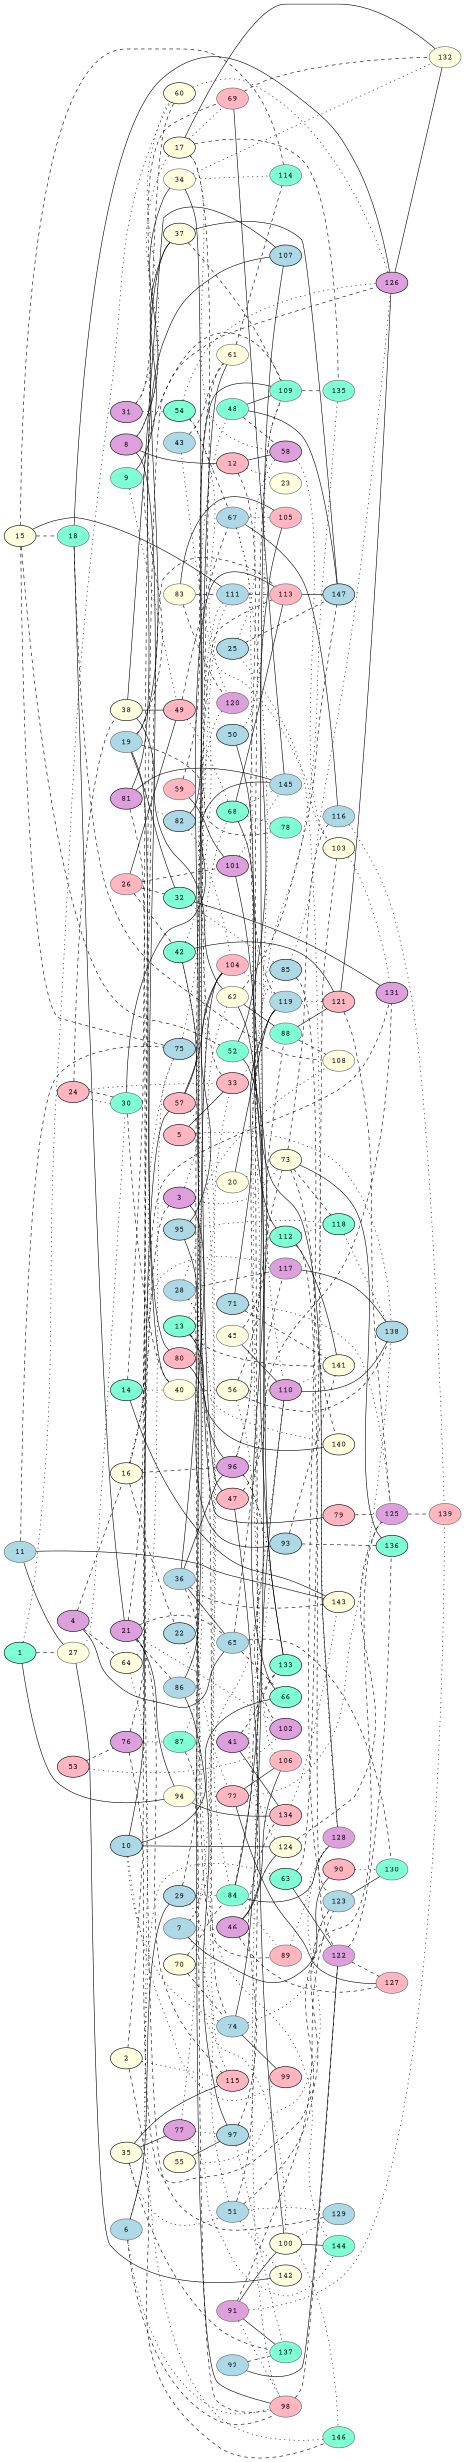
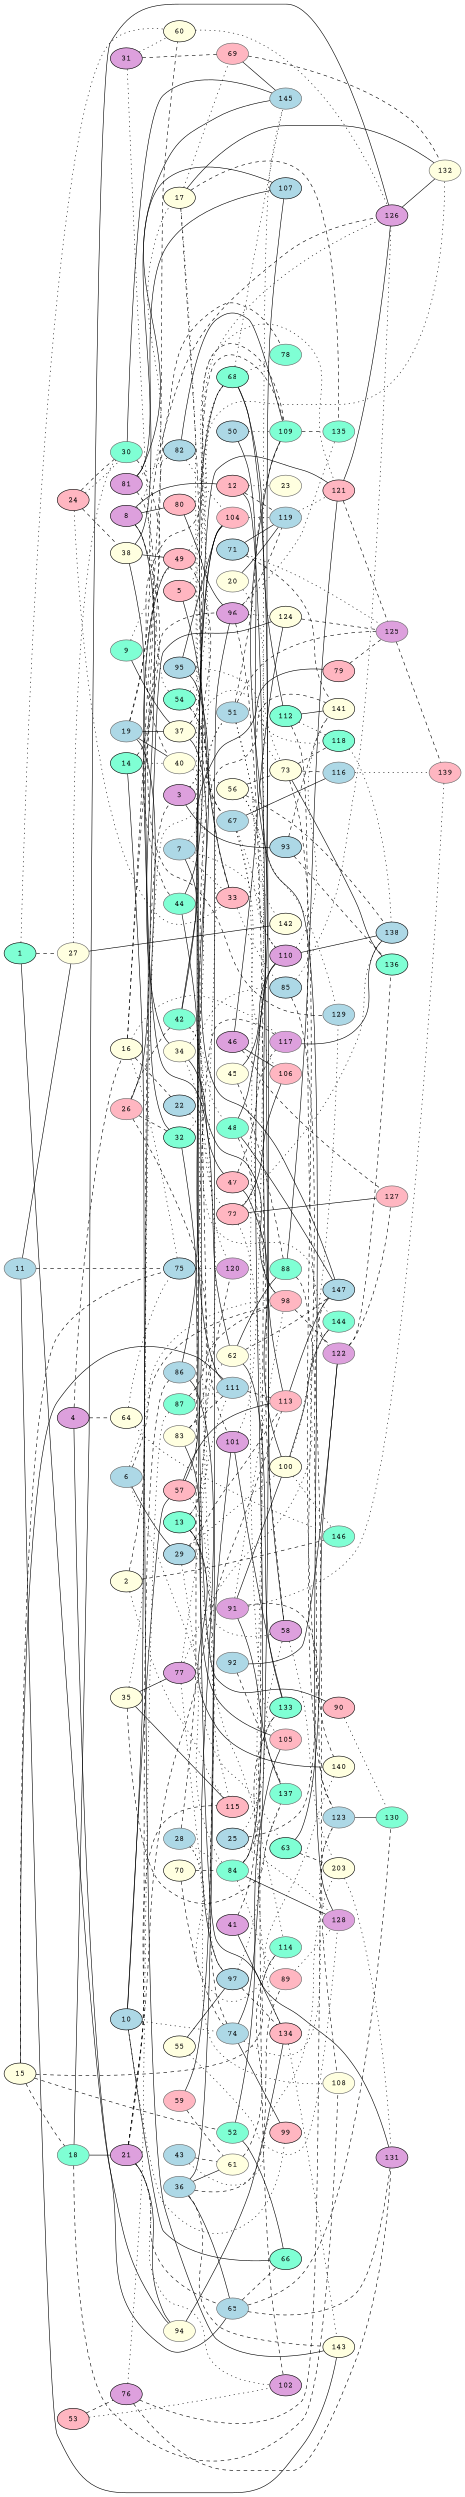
node "103": label "103" -> "203"
node "44": added
node "42": color black -> gray40
edge "5" -- "138": now "5" -- "121"
